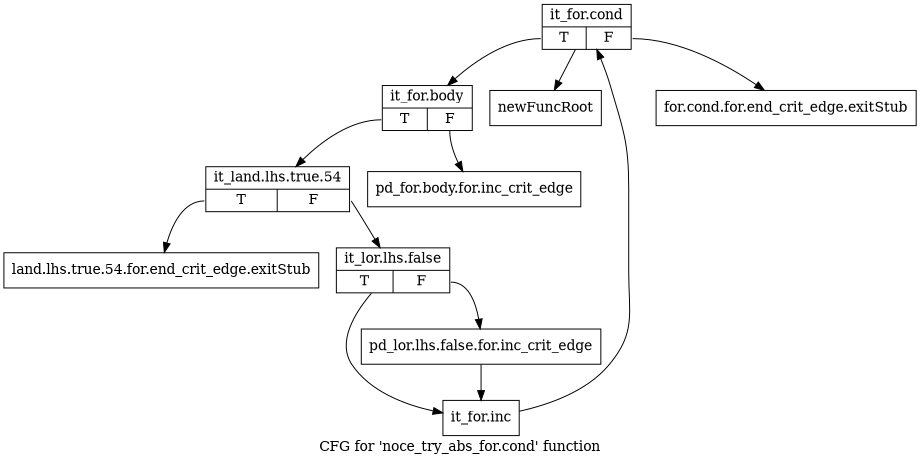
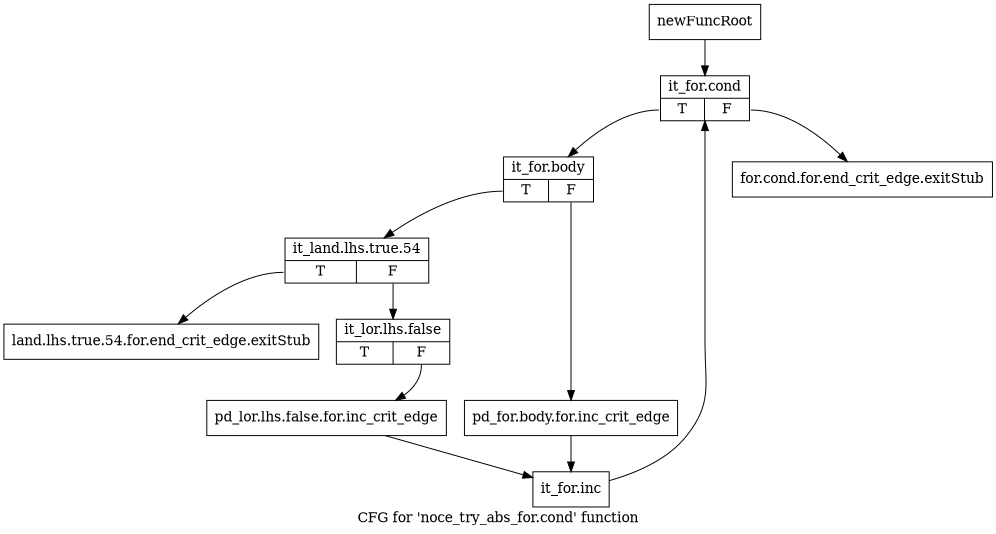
edge "it_for.cond" -> "newFuncRoot": reversed
edge "it_lor.lhs.false" -> "it_for.inc": now "pd_for.body.for.inc_crit_edge" -> "it_for.inc"
